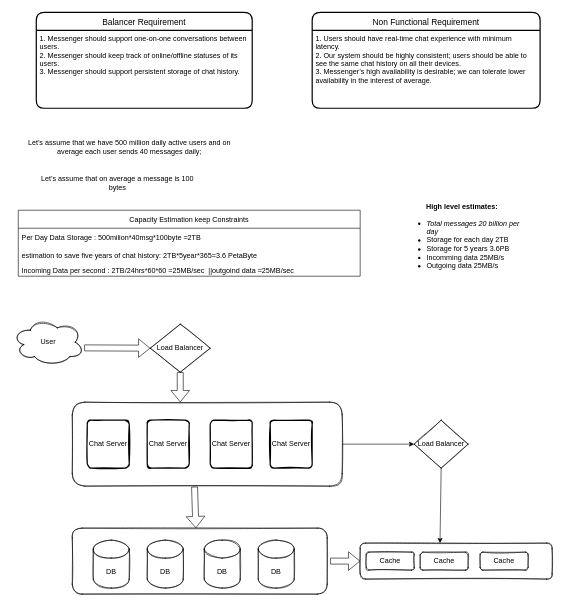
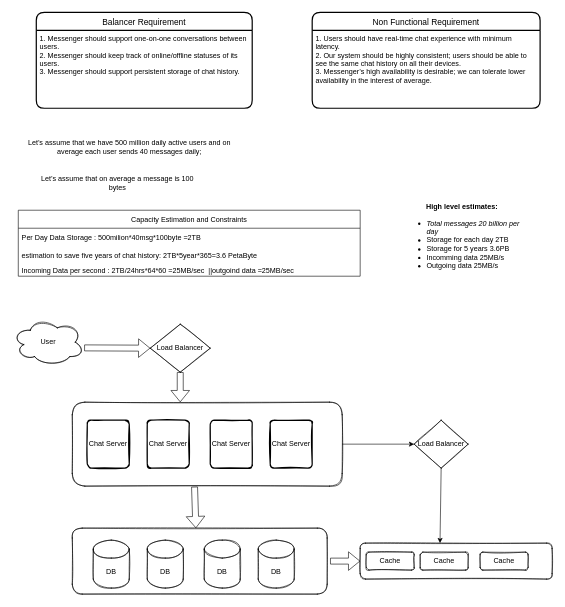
node "Capacity Estimation keep Constraints": label "Capacity Estimation keep Constraints" -> "Capacity Estimation and Constraints"
node "Incoming Data per second : 2TB/24hrs*60*60 =25MB/sec ||outgoind data =25MB/sec": label "Incoming Data per second : 2TB/24hrs*60*60 =25MB/sec ||outgoind data =25MB/sec" -> "Incoming Data per second : 2TB/24hrs*64*60 =25MB/sec ||outgoind data =25MB/sec"
